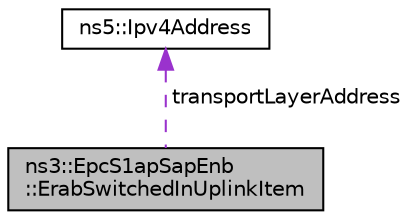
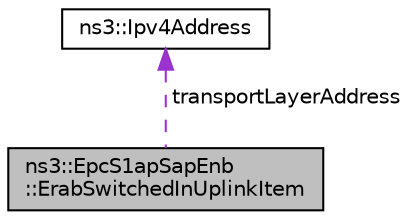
node "ns5::Ipv4Address": label "ns5::Ipv4Address" -> "ns3::Ipv4Address"
